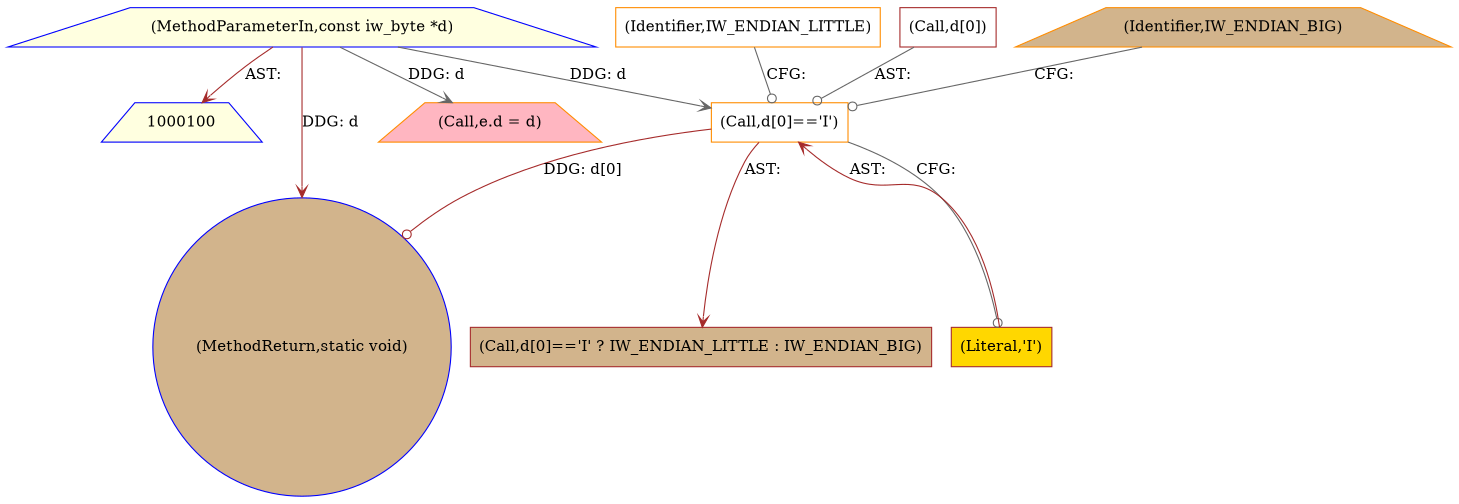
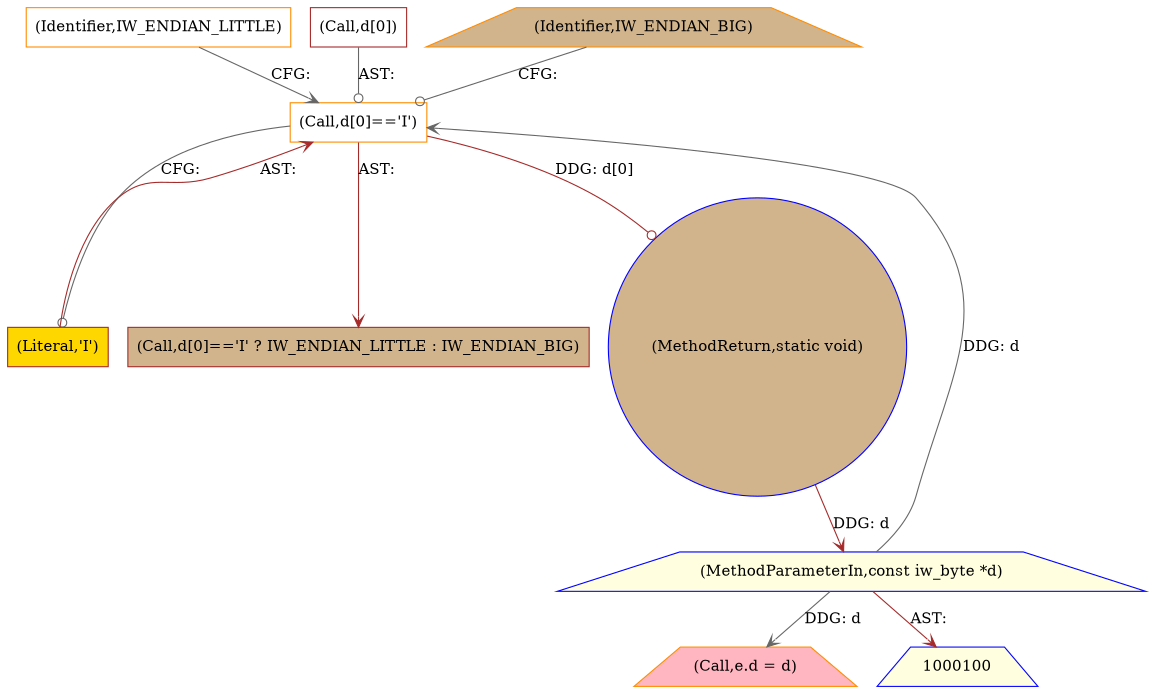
edge "(Identifier,IW_ENDIAN_LITTLE)" -> "(Call,d[0]=='I')": arrowhead odot -> vee
edge "(MethodParameterIn,const iw_byte *d)" -> "(MethodReturn,static void)": reversed
